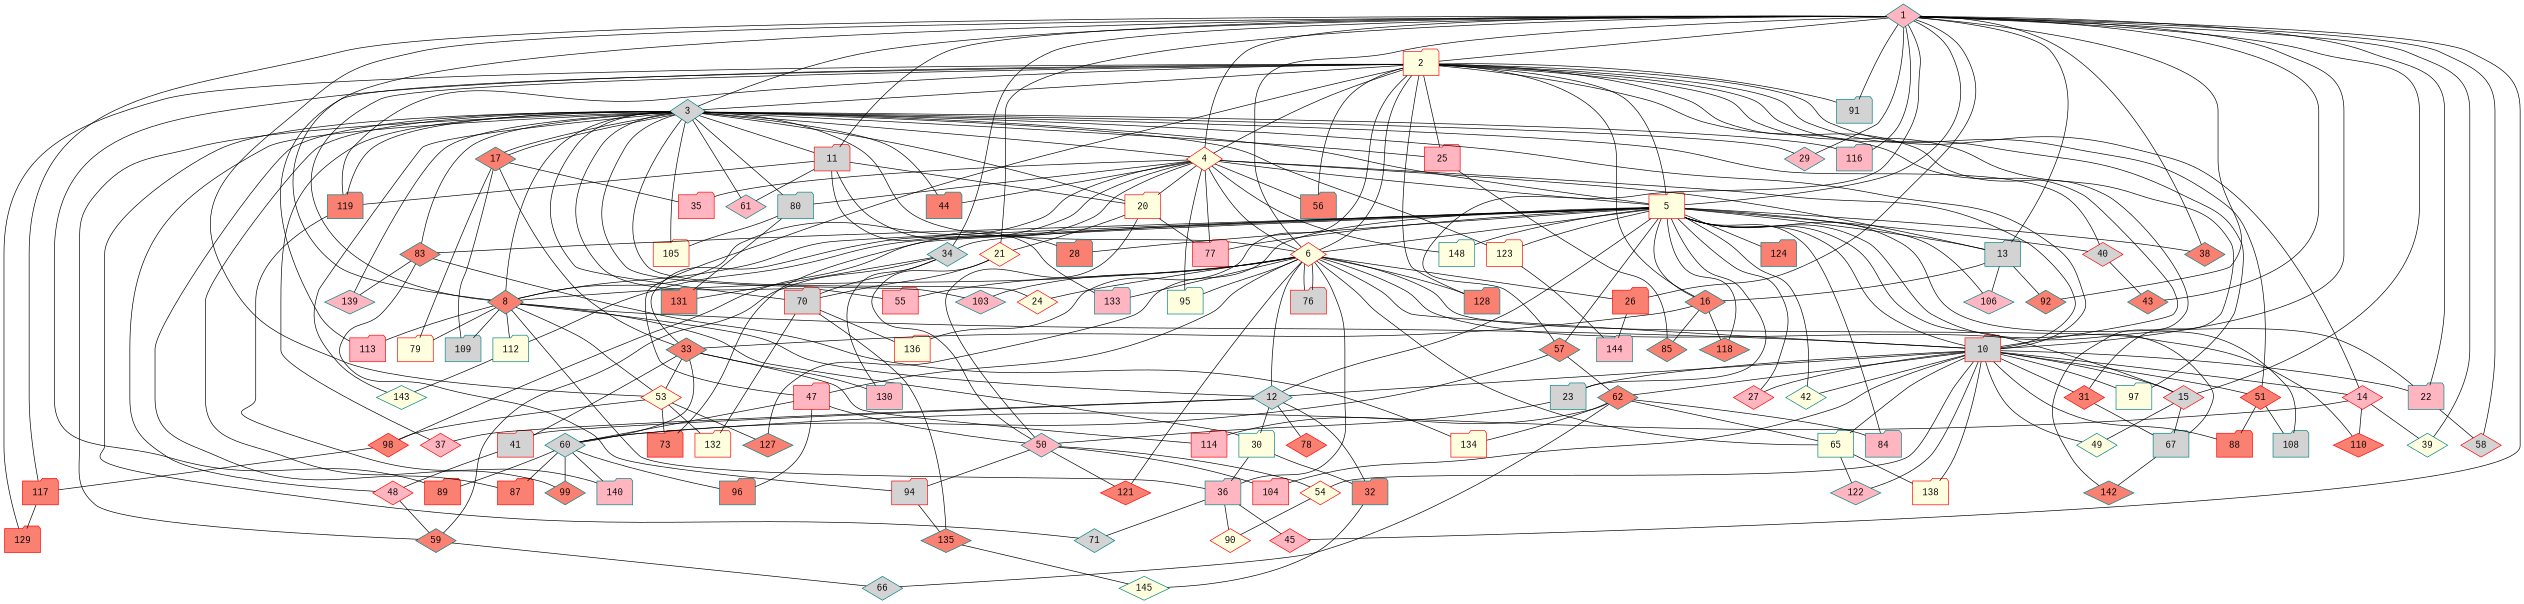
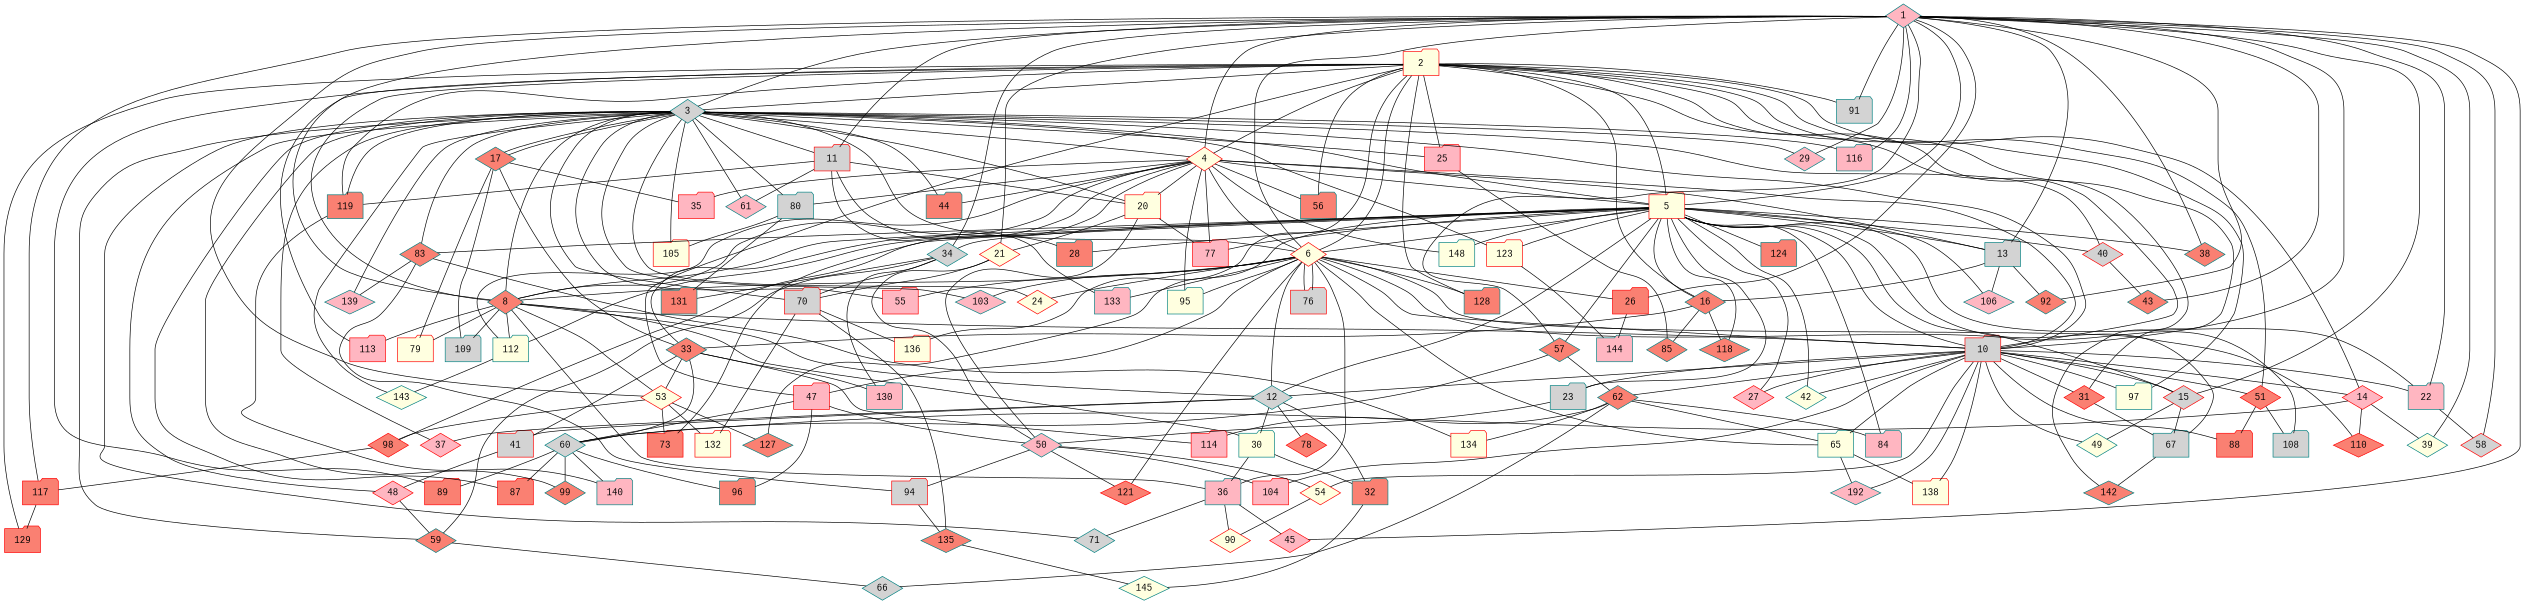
edge "1" -- "2": removed
edge "4" -- "112": added
node "122": label "122" -> "192"
